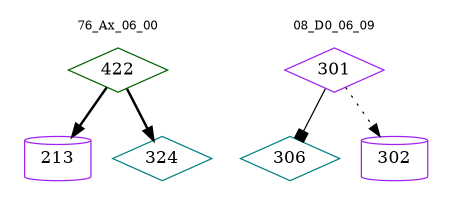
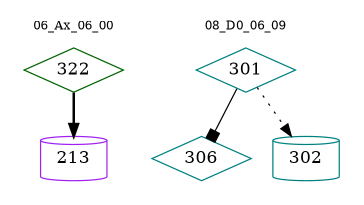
cluster "76_Ax_06_00": label "76_Ax_06_00" -> "06_Ax_06_00"
node "422": label "422" -> "322"
node "301": color purple -> teal
node "324": removed
node "302": color purple -> teal
